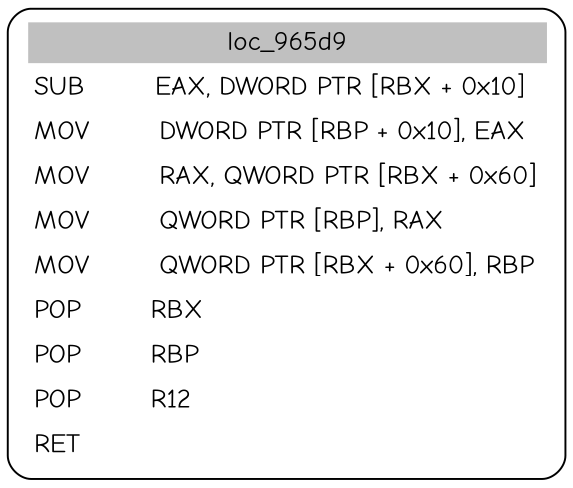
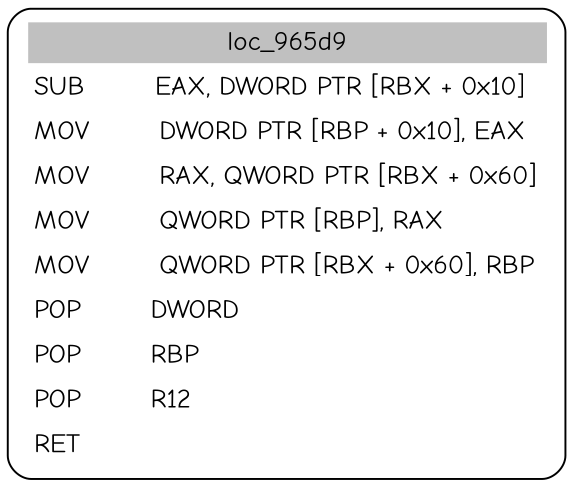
node "loc_965d9": text "POP        RBX" -> "POP        DWORD"
